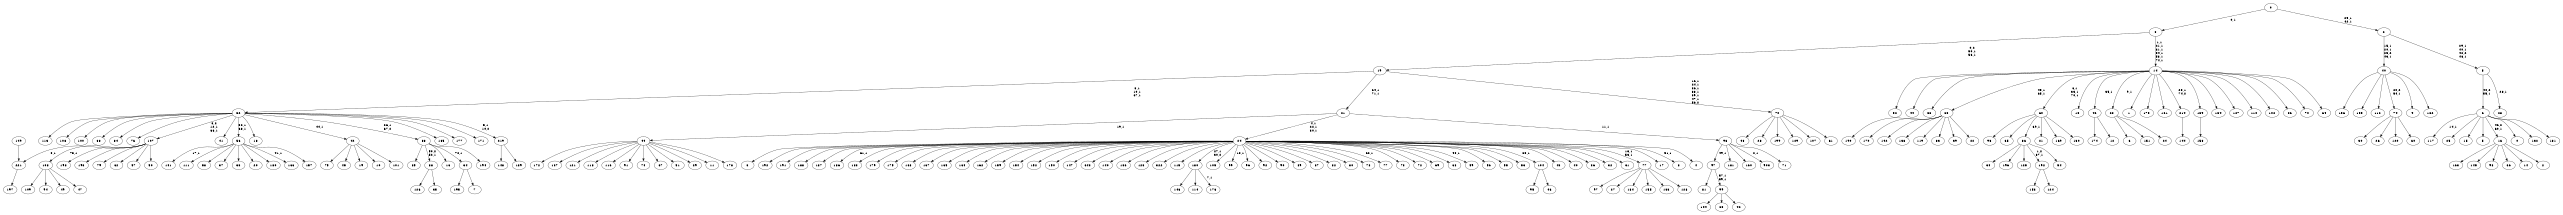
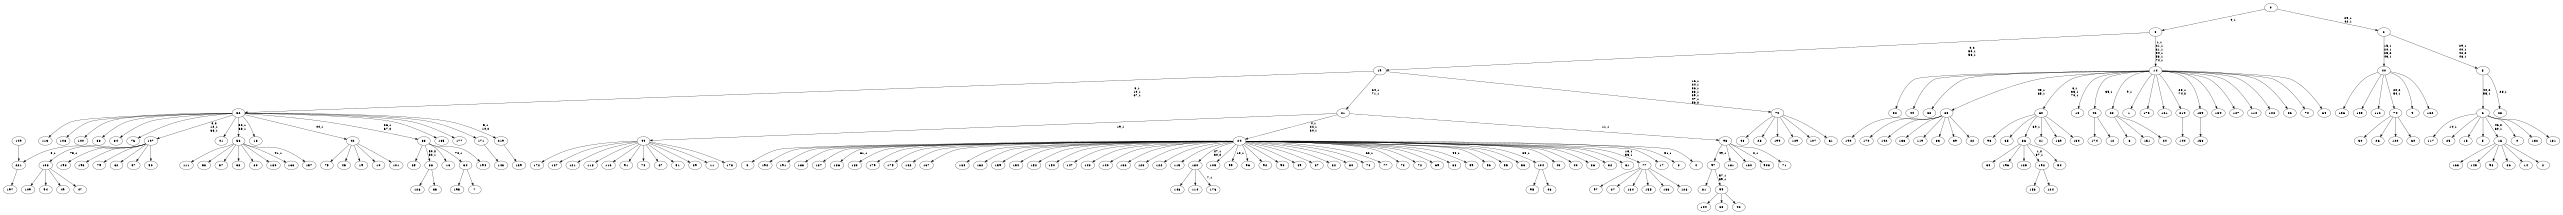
edge "219" -> "148": now "171" -> "148"
node "141": removed
node "165": removed
node "643": label "643" -> "143"
node "322": label "322" -> "122"
